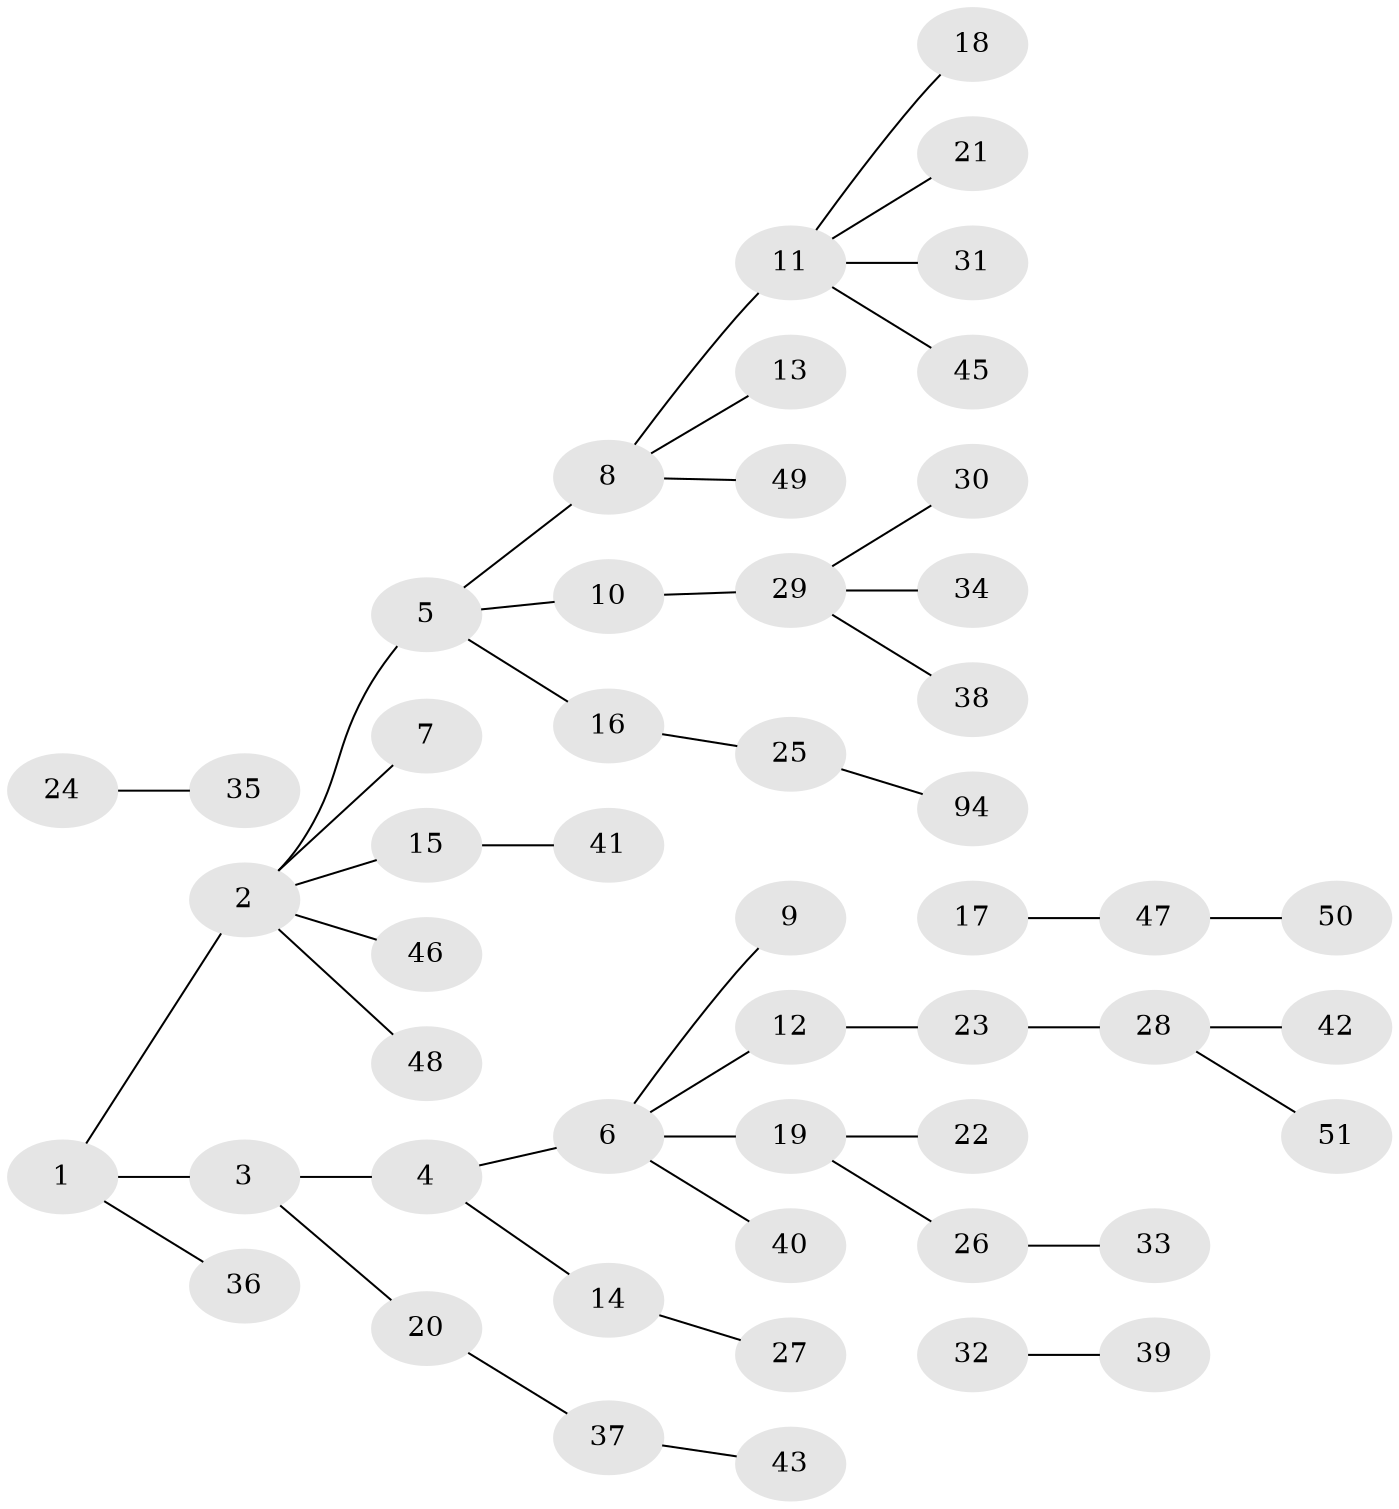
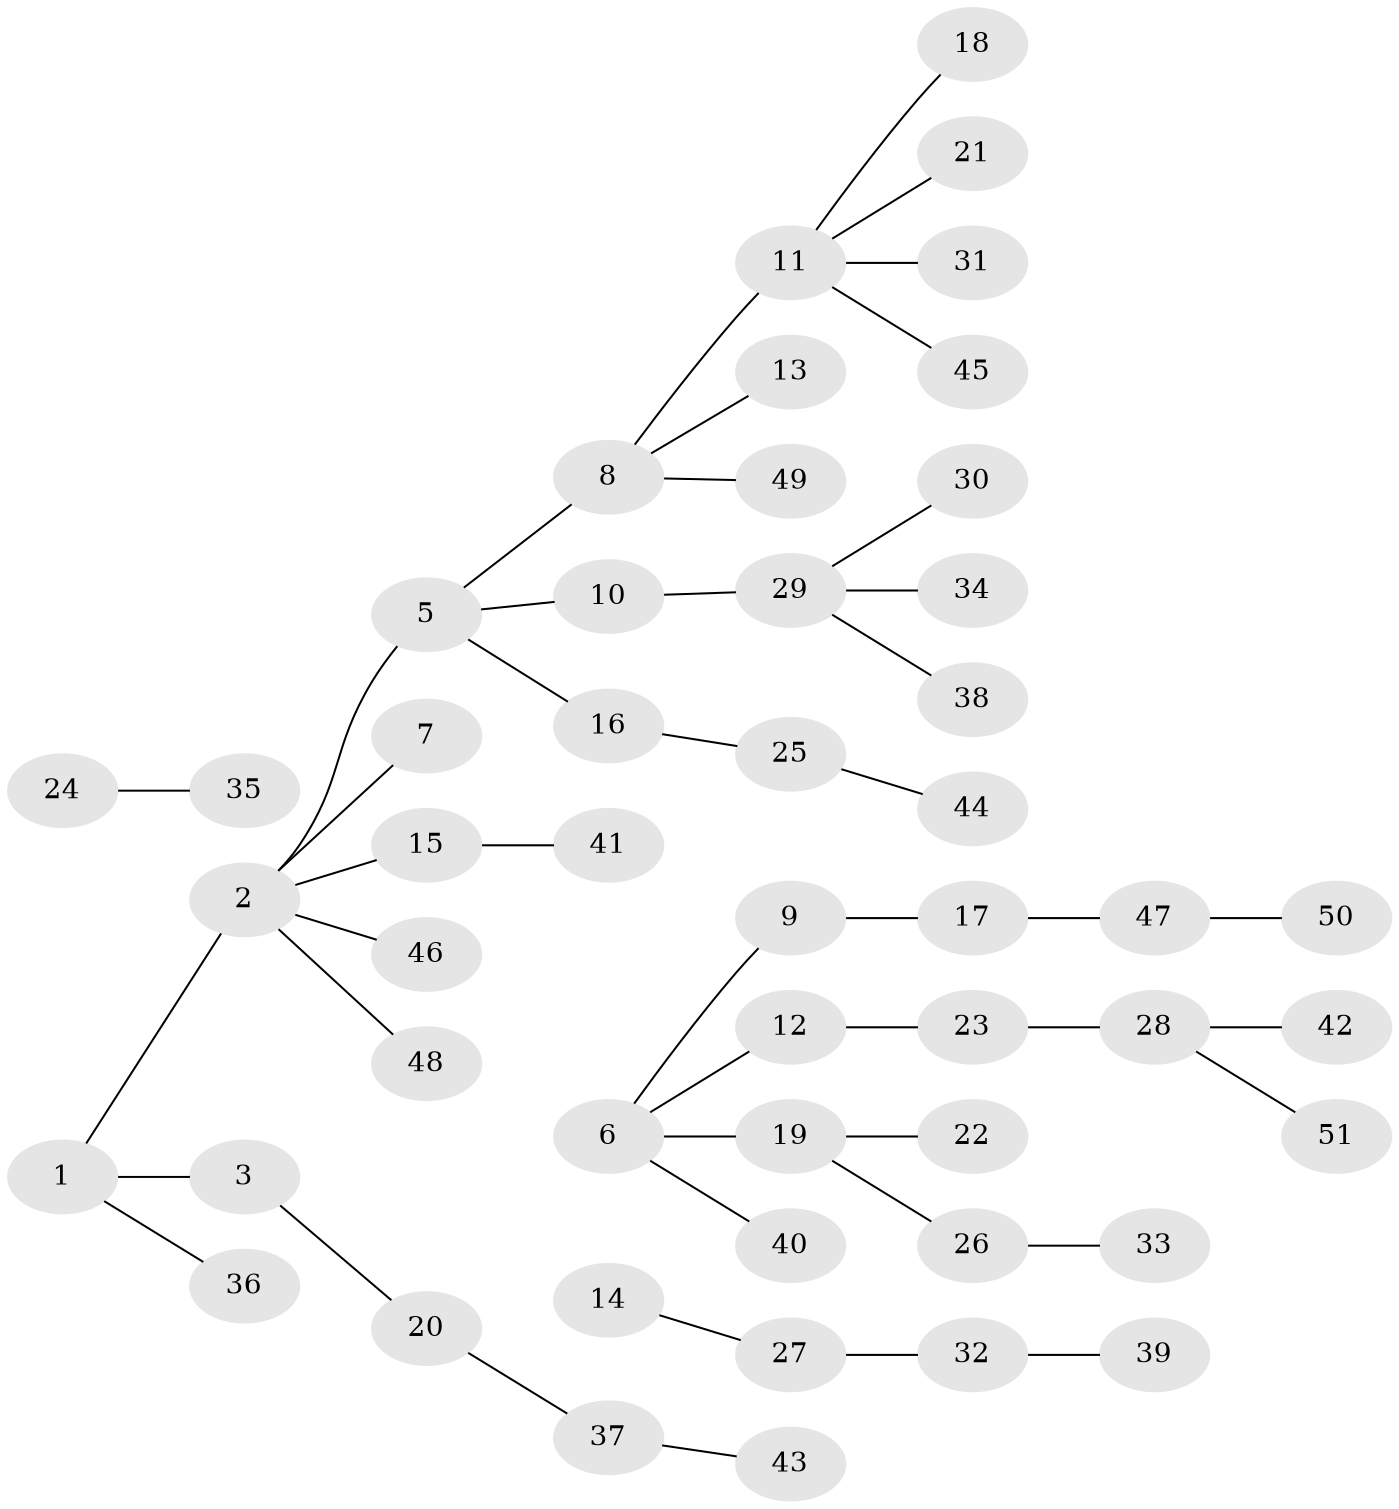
node "94": label "94" -> "44"
edge "9" -- "17": added
node "4": removed
edge "27" -- "32": added
